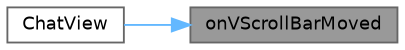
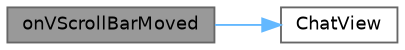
edge "ChatView" -> "onVScrollBarMoved": reversed
